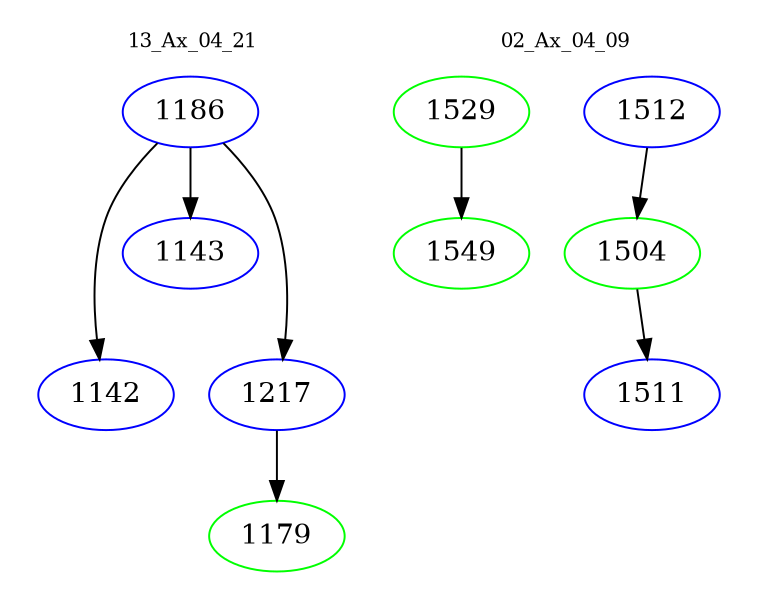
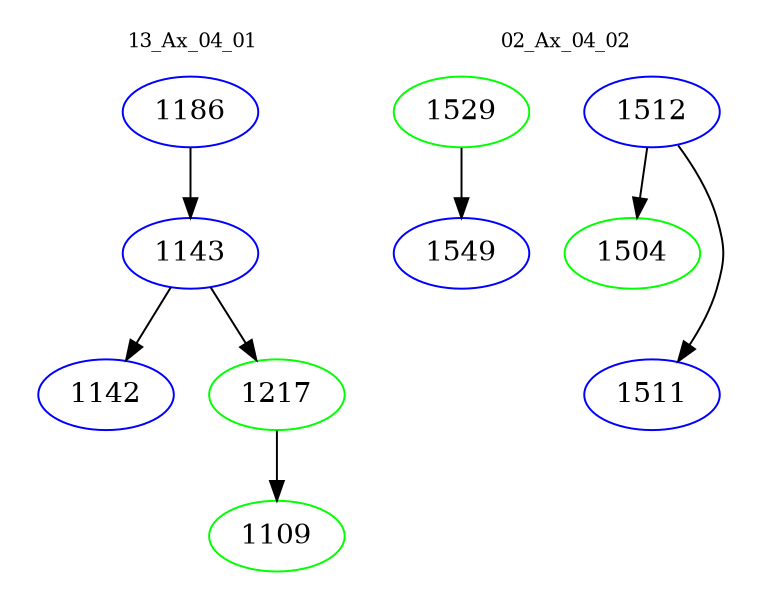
cluster "13_Ax_04_21": label "13_Ax_04_21" -> "13_Ax_04_01"
cluster "02_Ax_04_09": label "02_Ax_04_09" -> "02_Ax_04_02"
edge "1186" -> "1142": now "1143" -> "1142"
edge "1186" -> "1217": now "1143" -> "1217"
node "1549": color green -> blue
edge "1504" -> "1511": now "1512" -> "1511"
node "1217": color blue -> green
node "1179": label "1179" -> "1109"
